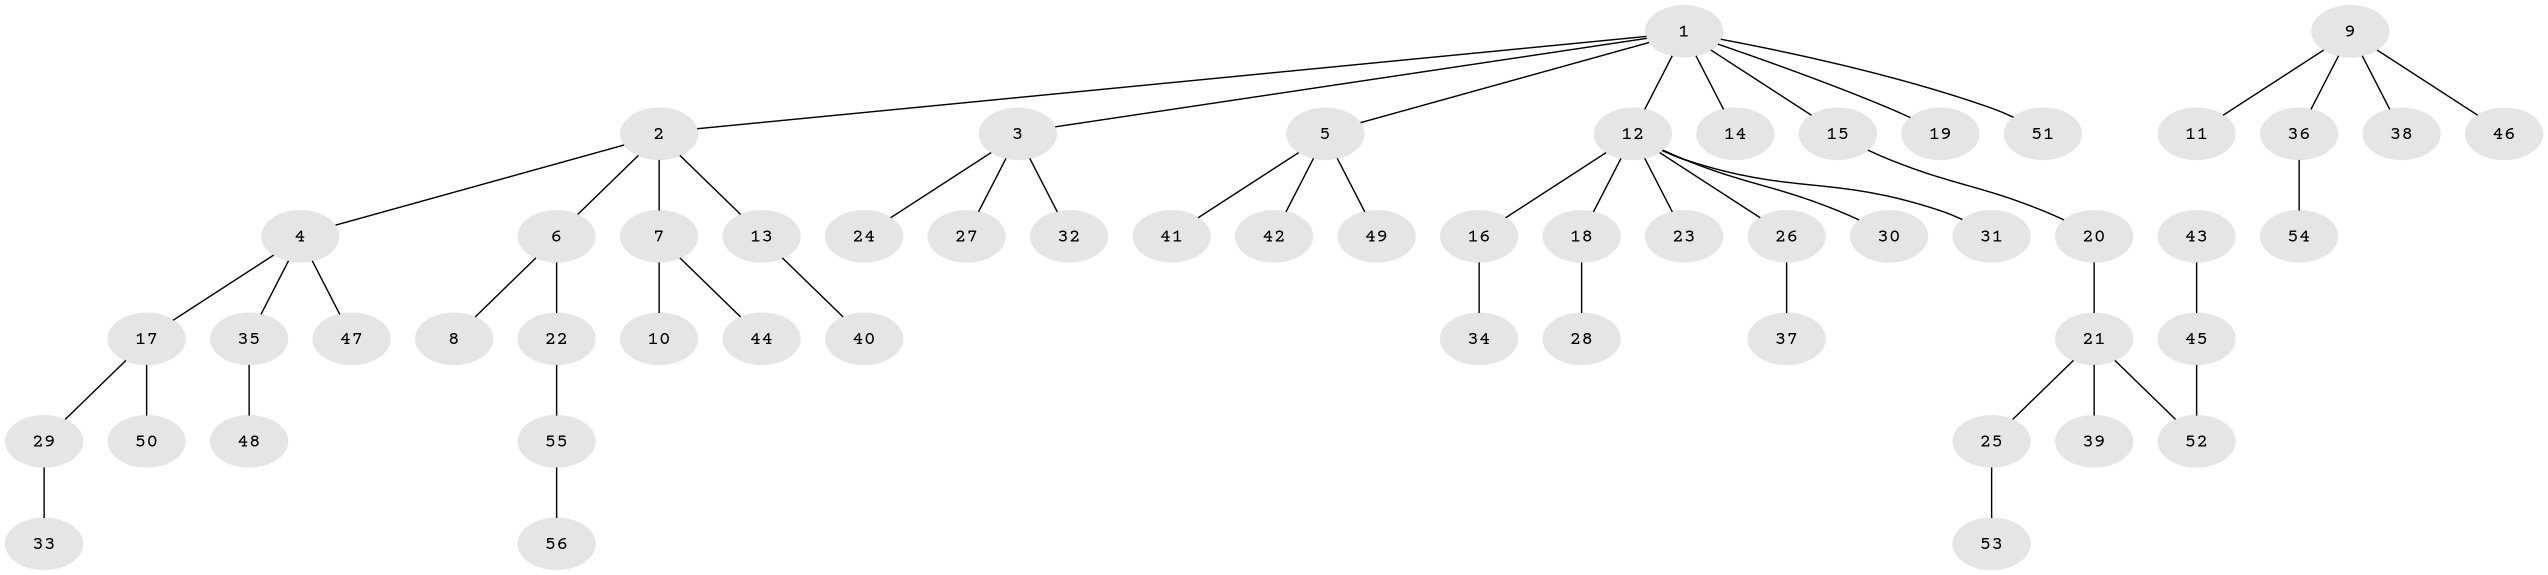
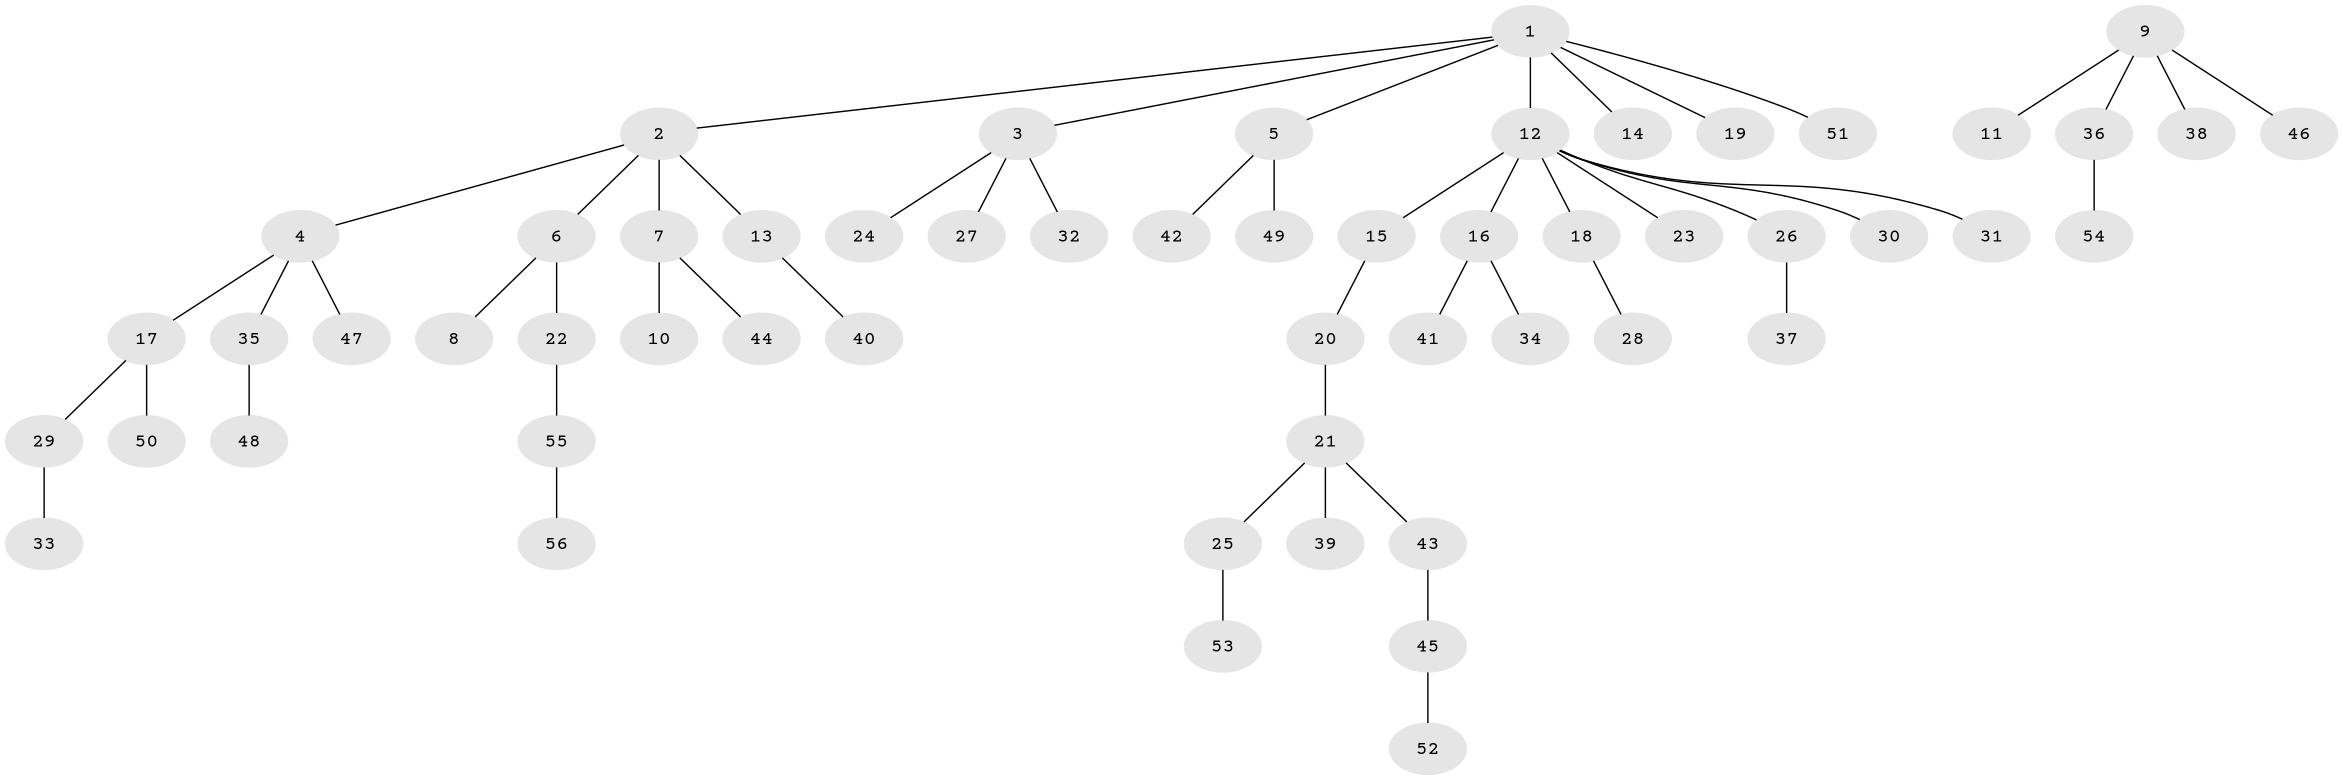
edge "1" -- "15": now "12" -- "15"
edge "5" -- "41": now "16" -- "41"
edge "21" -- "52": now "21" -- "43"
